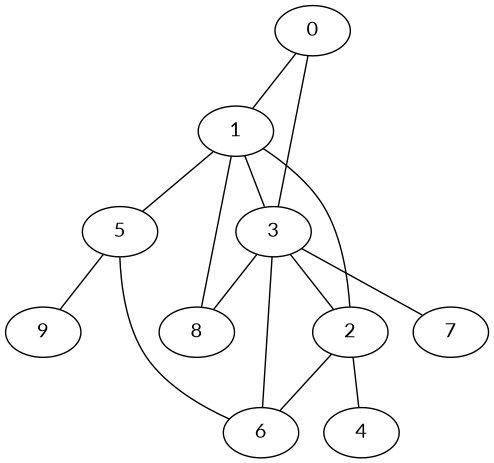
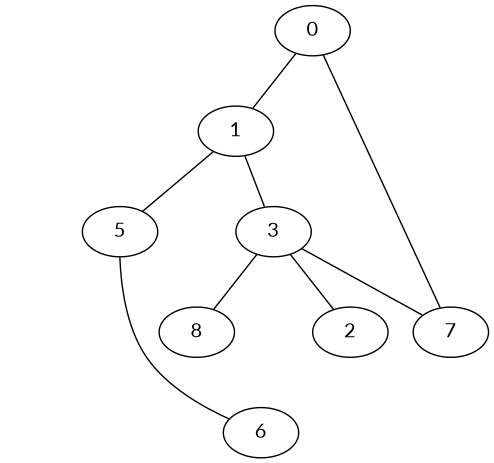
edge "0" -- "3": now "0" -- "7"
edge "1" -- "2": removed
edge "1" -- "8": removed
node "9": removed
edge "3" -- "6": removed
edge "2" -- "6": removed
node "4": removed
